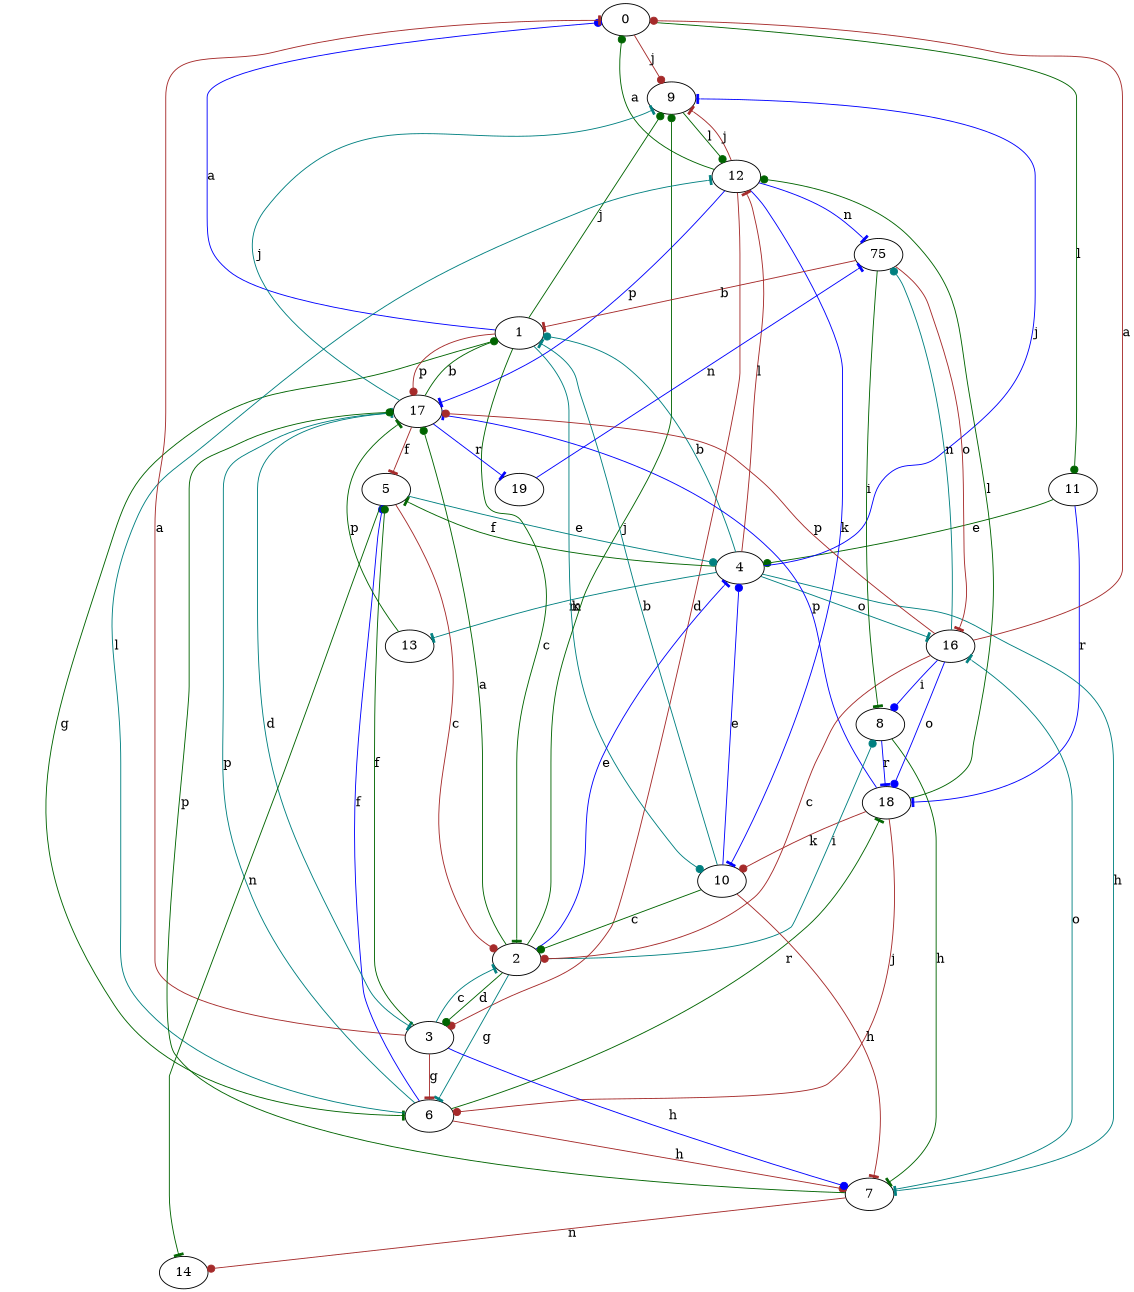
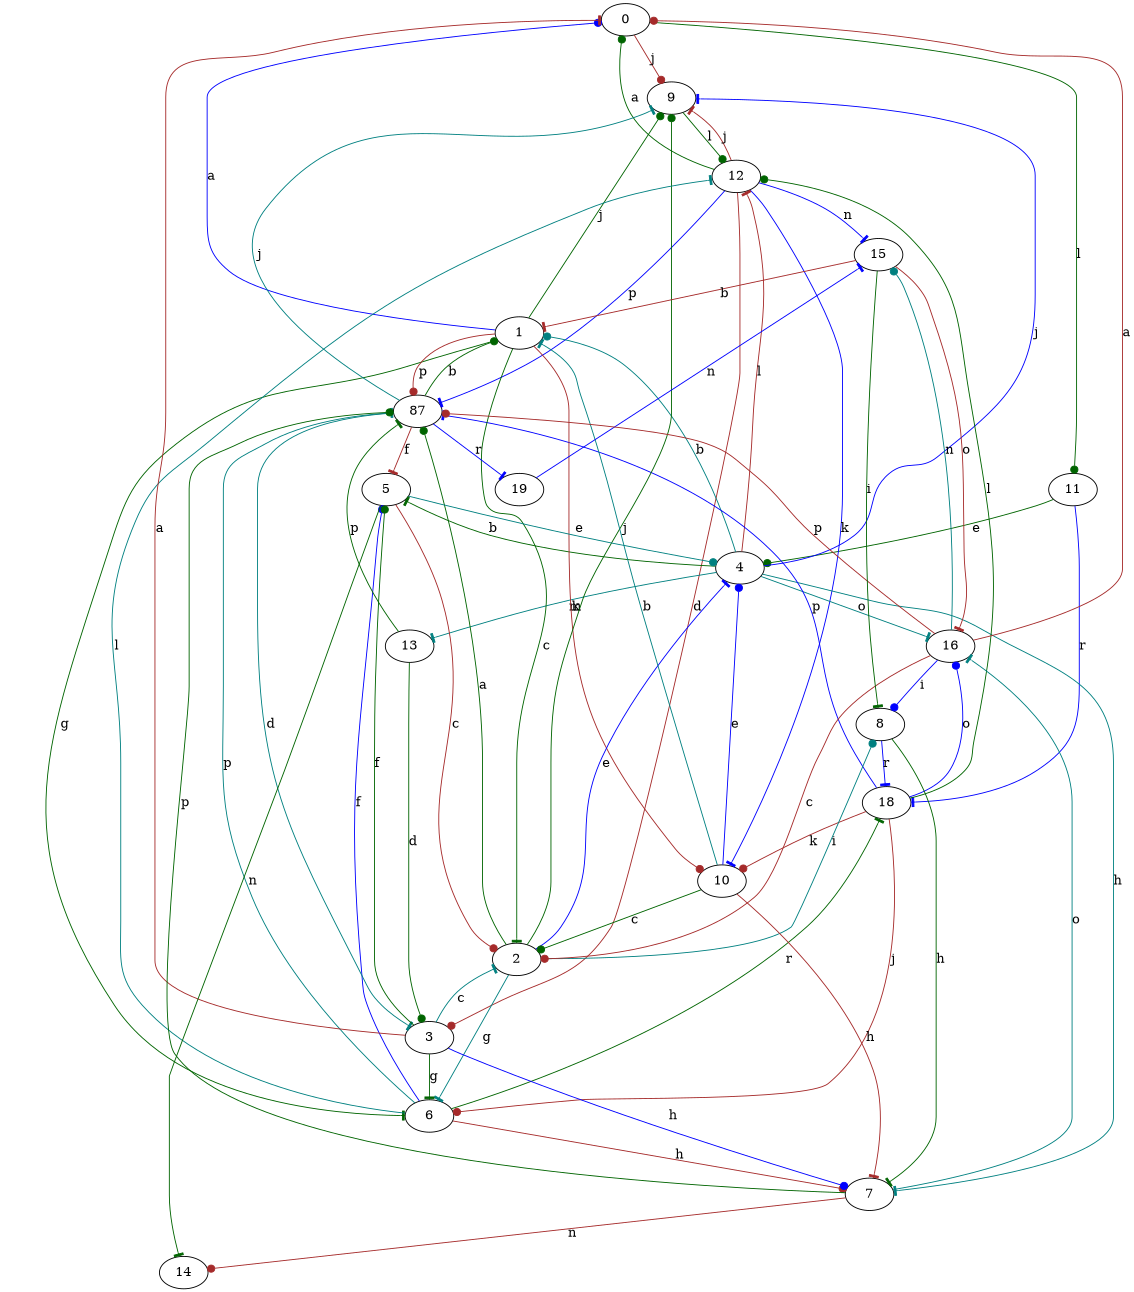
node "75": label "75" -> "15"
node "17": label "17" -> "87"
edge "4" -> "5": label "f" -> "b"
edge "1" -> "10": color teal -> brown
edge "16" -> "18": reversed
edge "2" -> "3": now "13" -> "3"
edge "3" -> "6": color brown -> darkgreen
